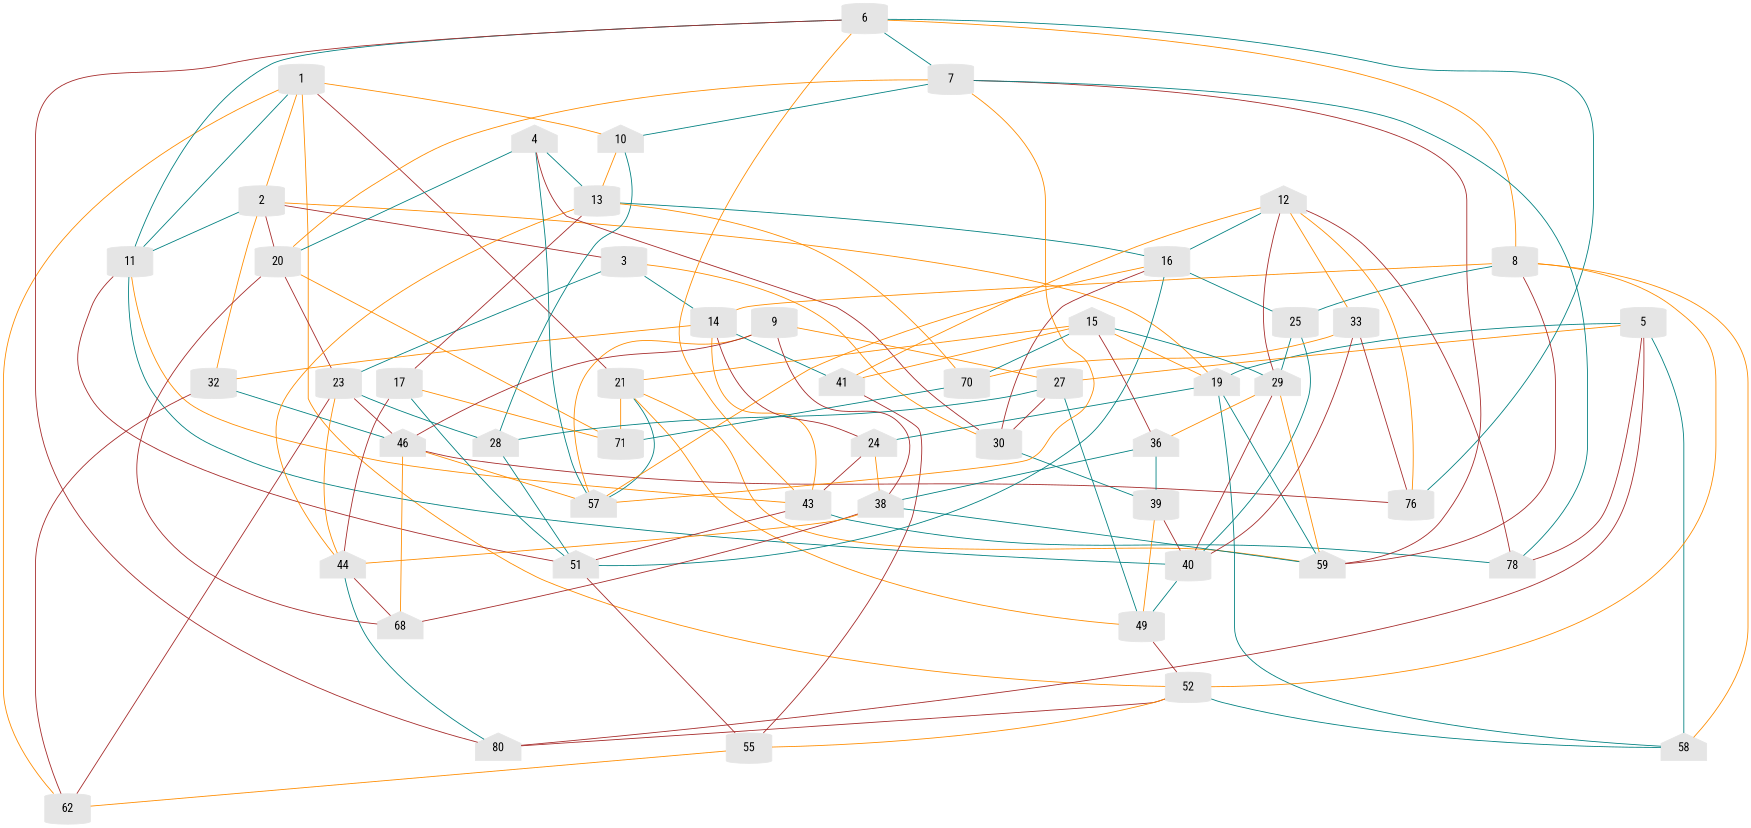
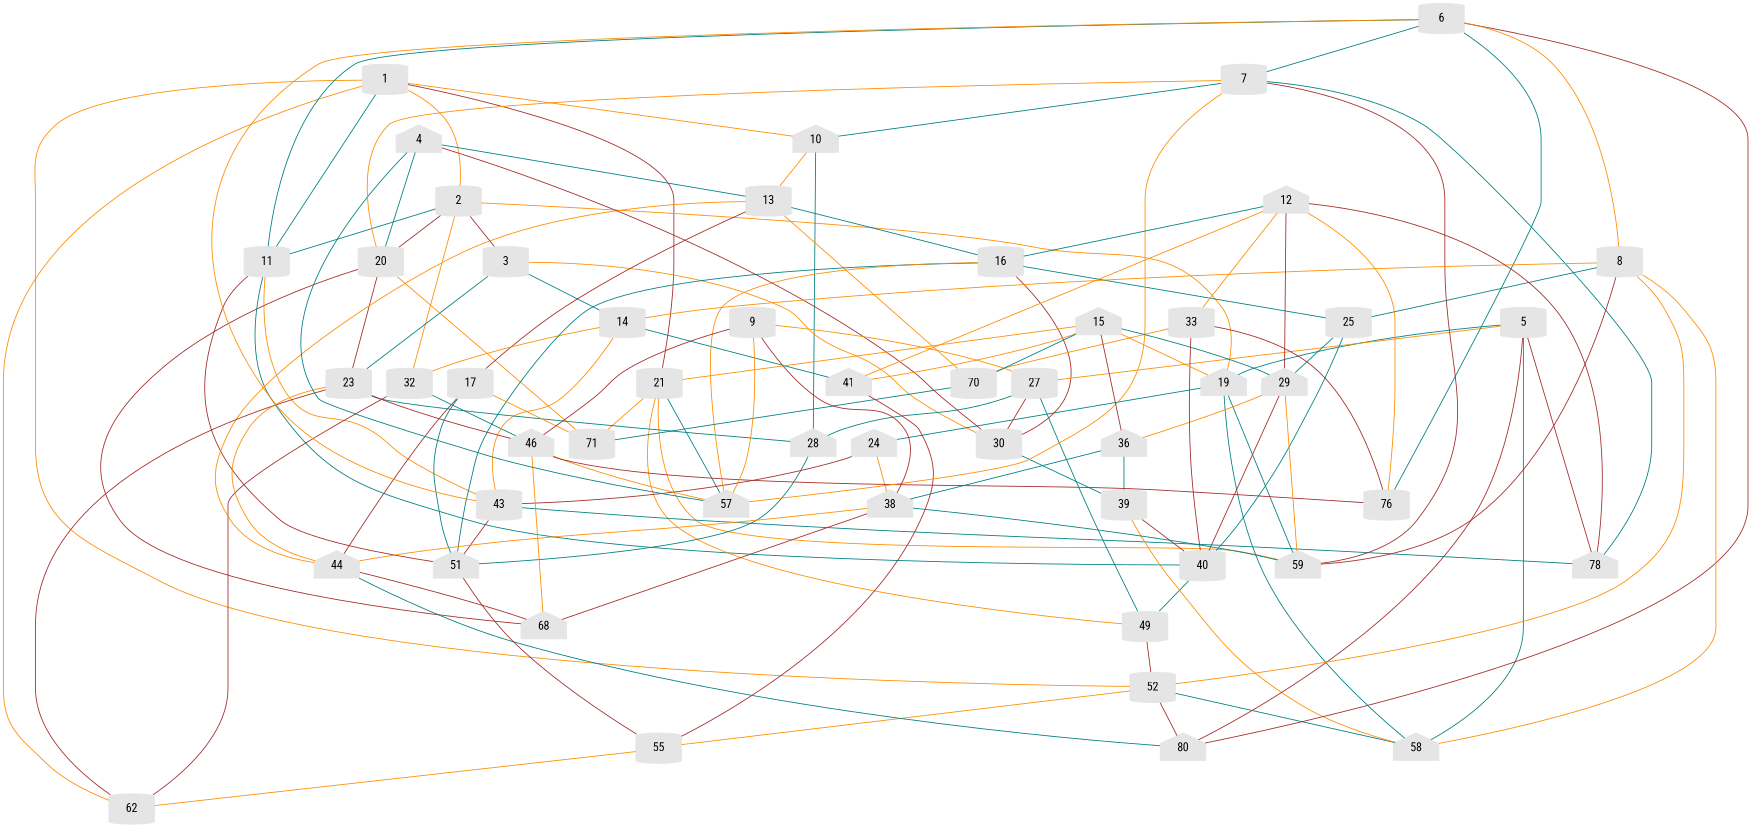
edge "14" -- "24": removed
edge "39" -- "49": now "39" -- "58"
